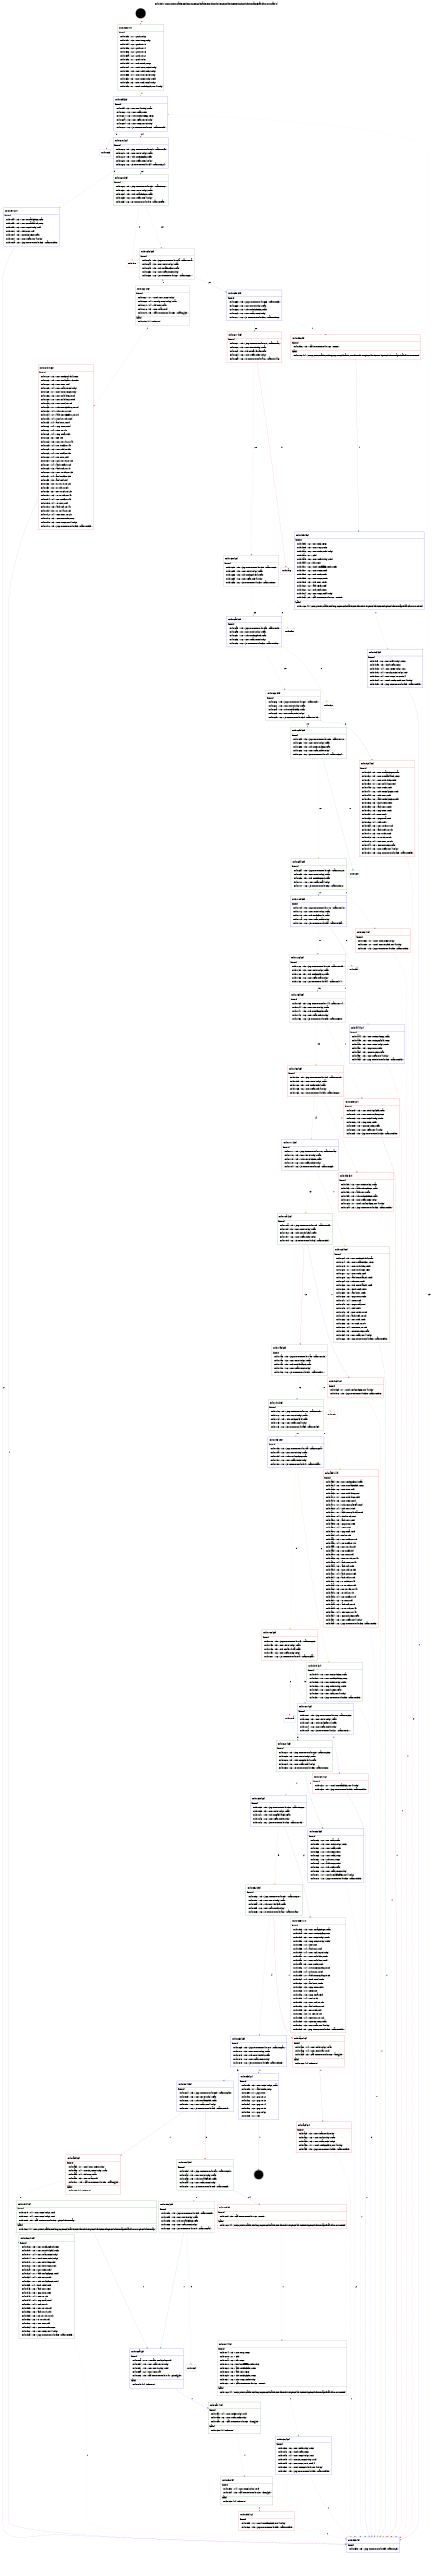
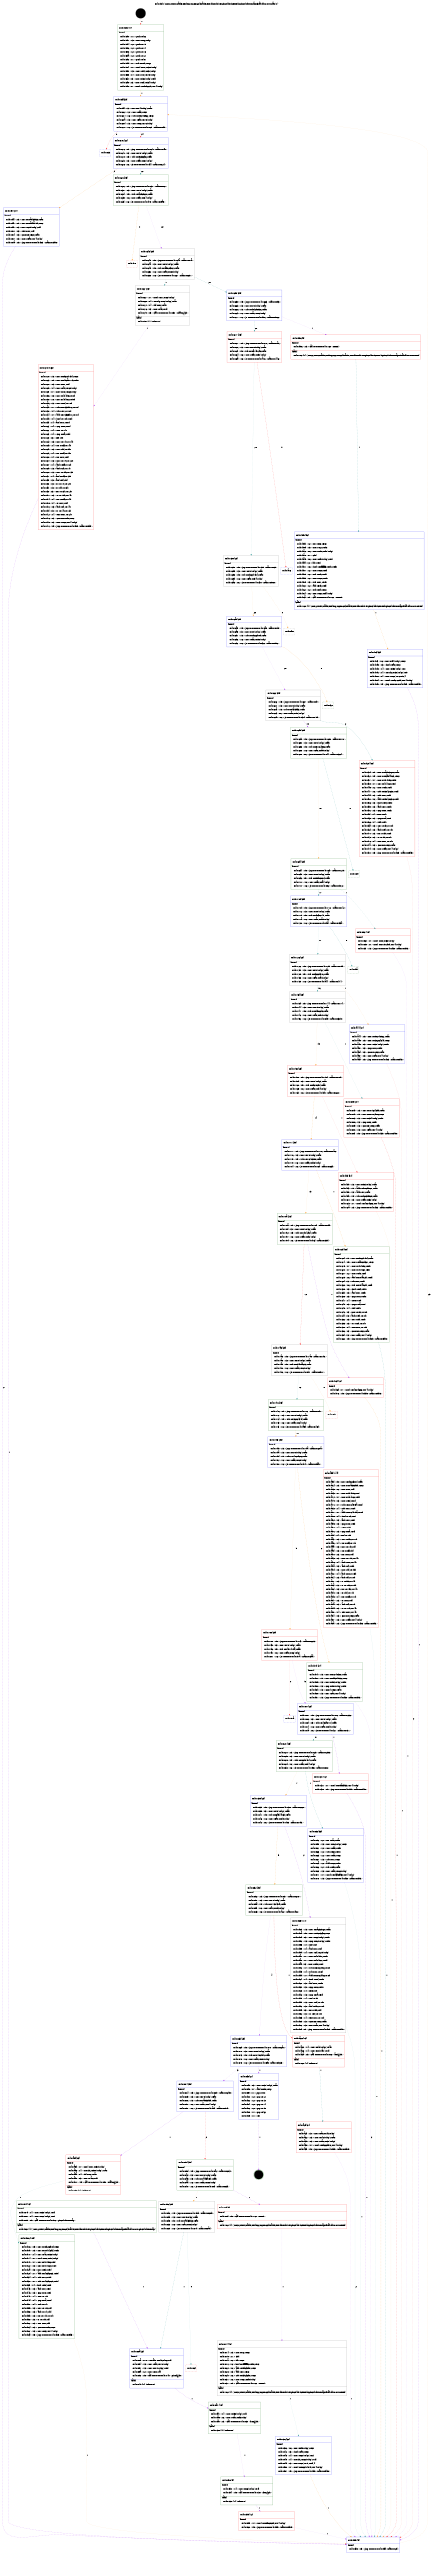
edge "0x401c67 [23]" -> "0x401645 [25]": reversed
edge "0x4017bc [25]" -> "0x401a5f [144]": removed, label "1"
edge "0x40197a" -> "0x401820 [25]": now "0x401807 [25]" -> "0x401820 [25]"
edge "0x40189d [25]" -> "0x401e0f [5]": label " 14" -> " 1"
